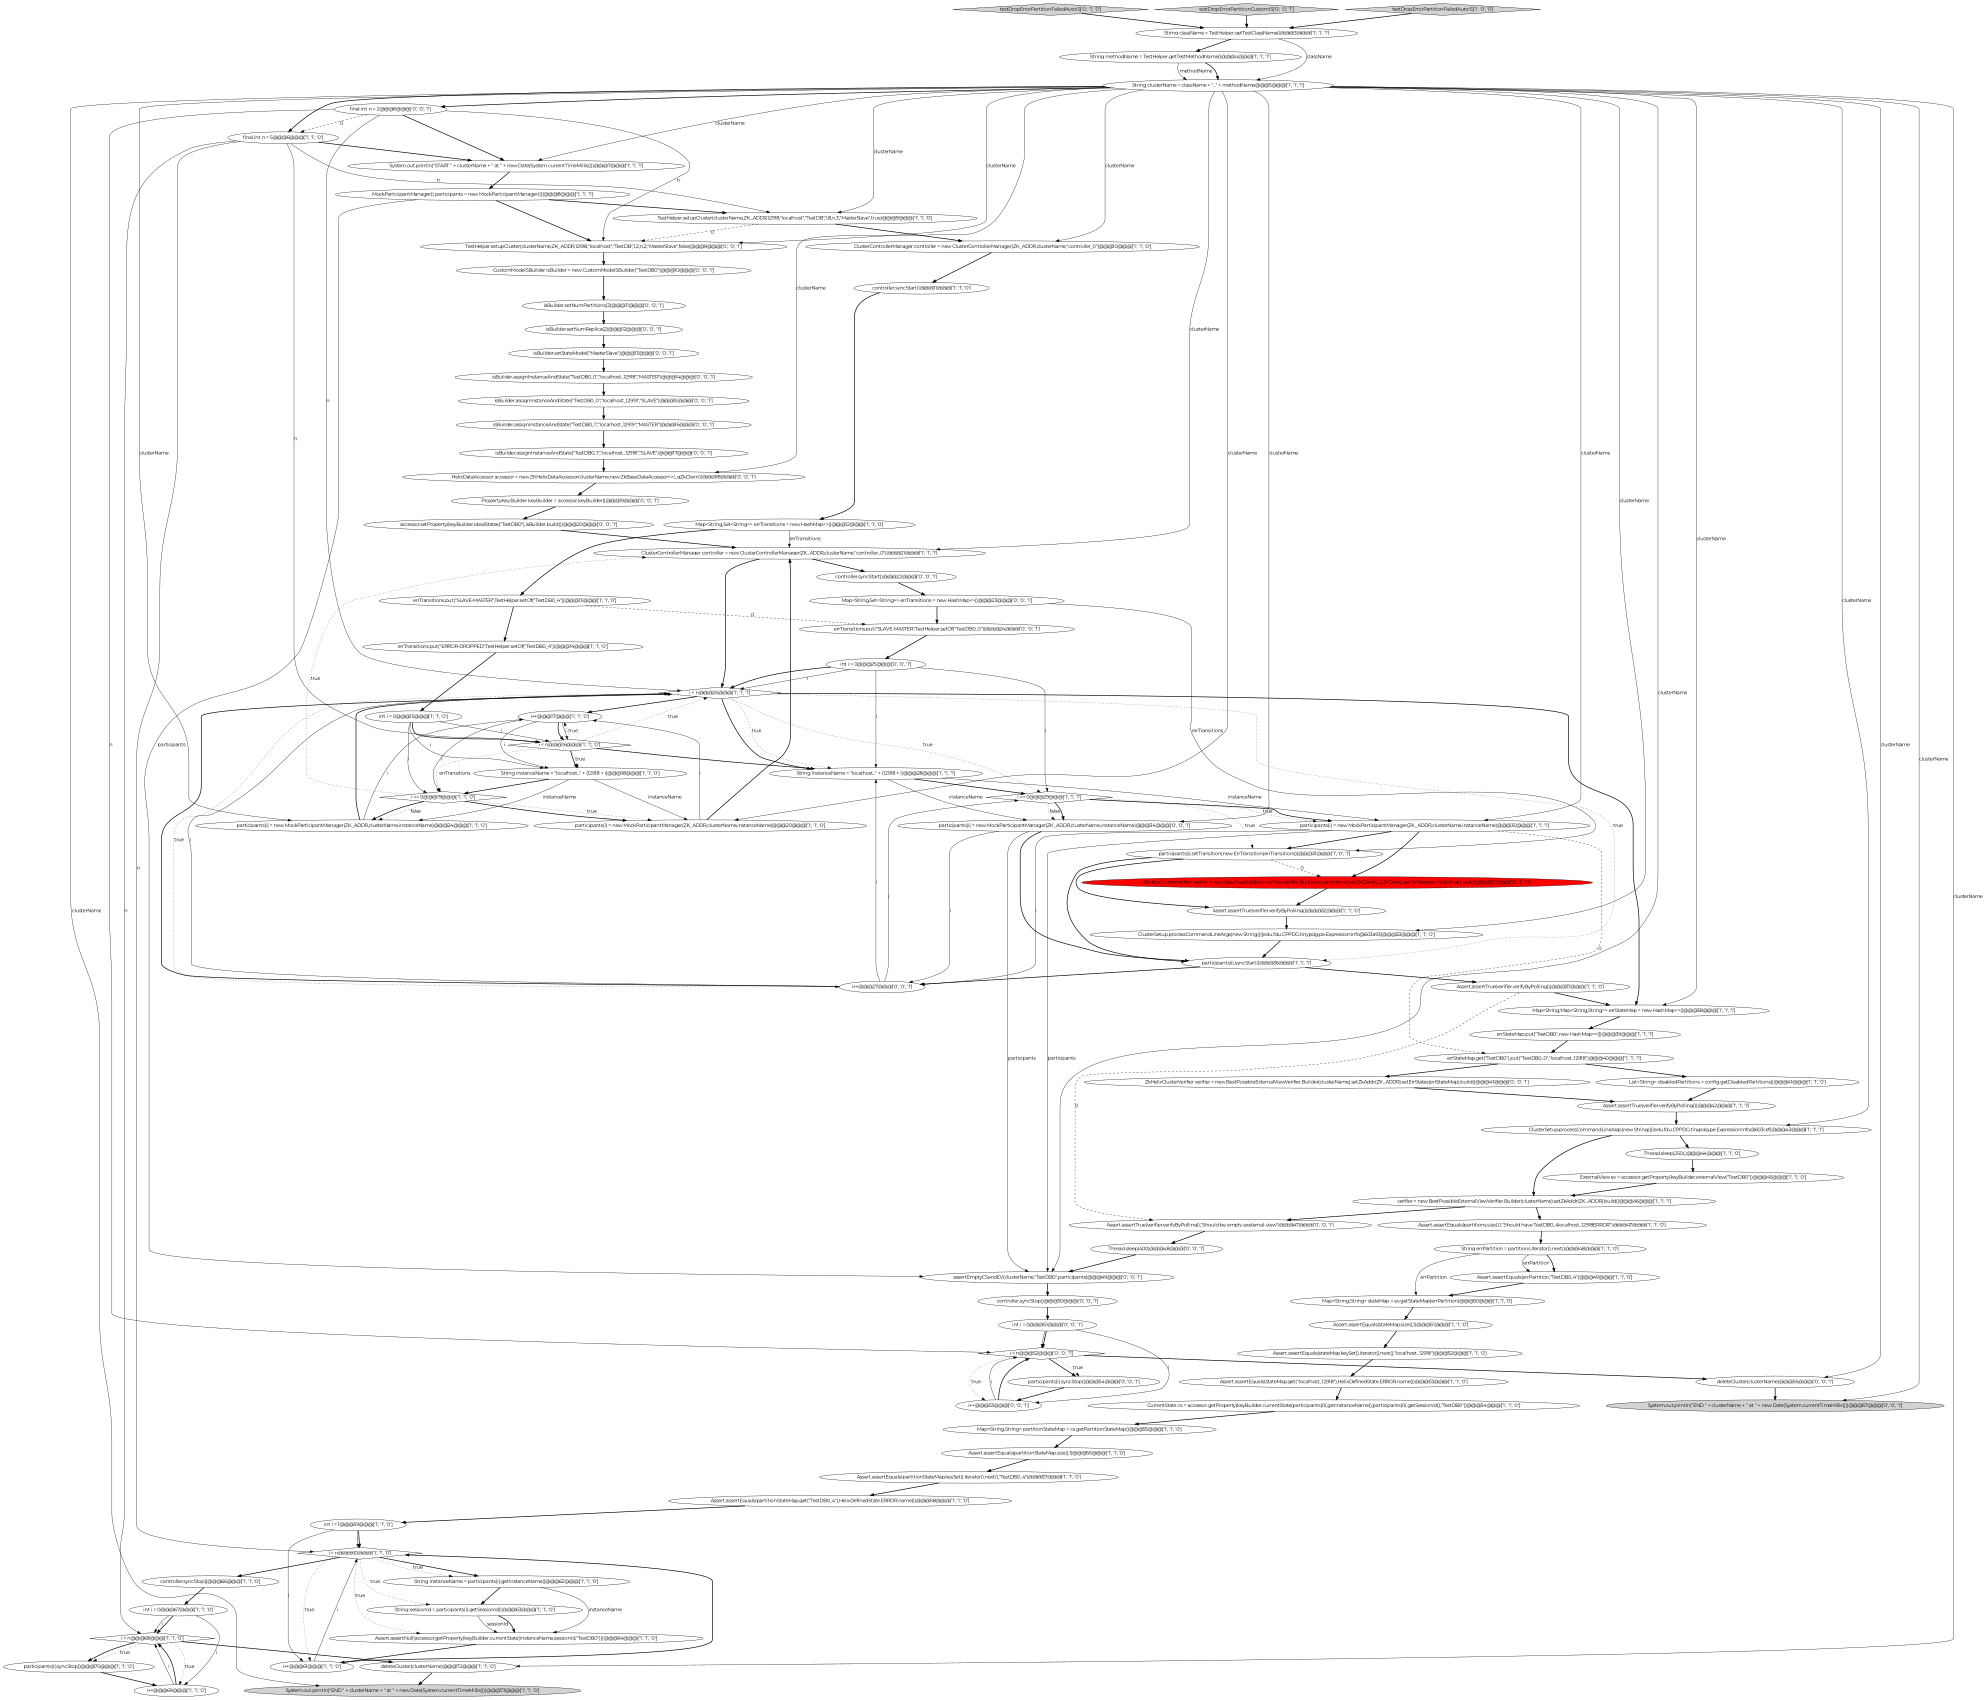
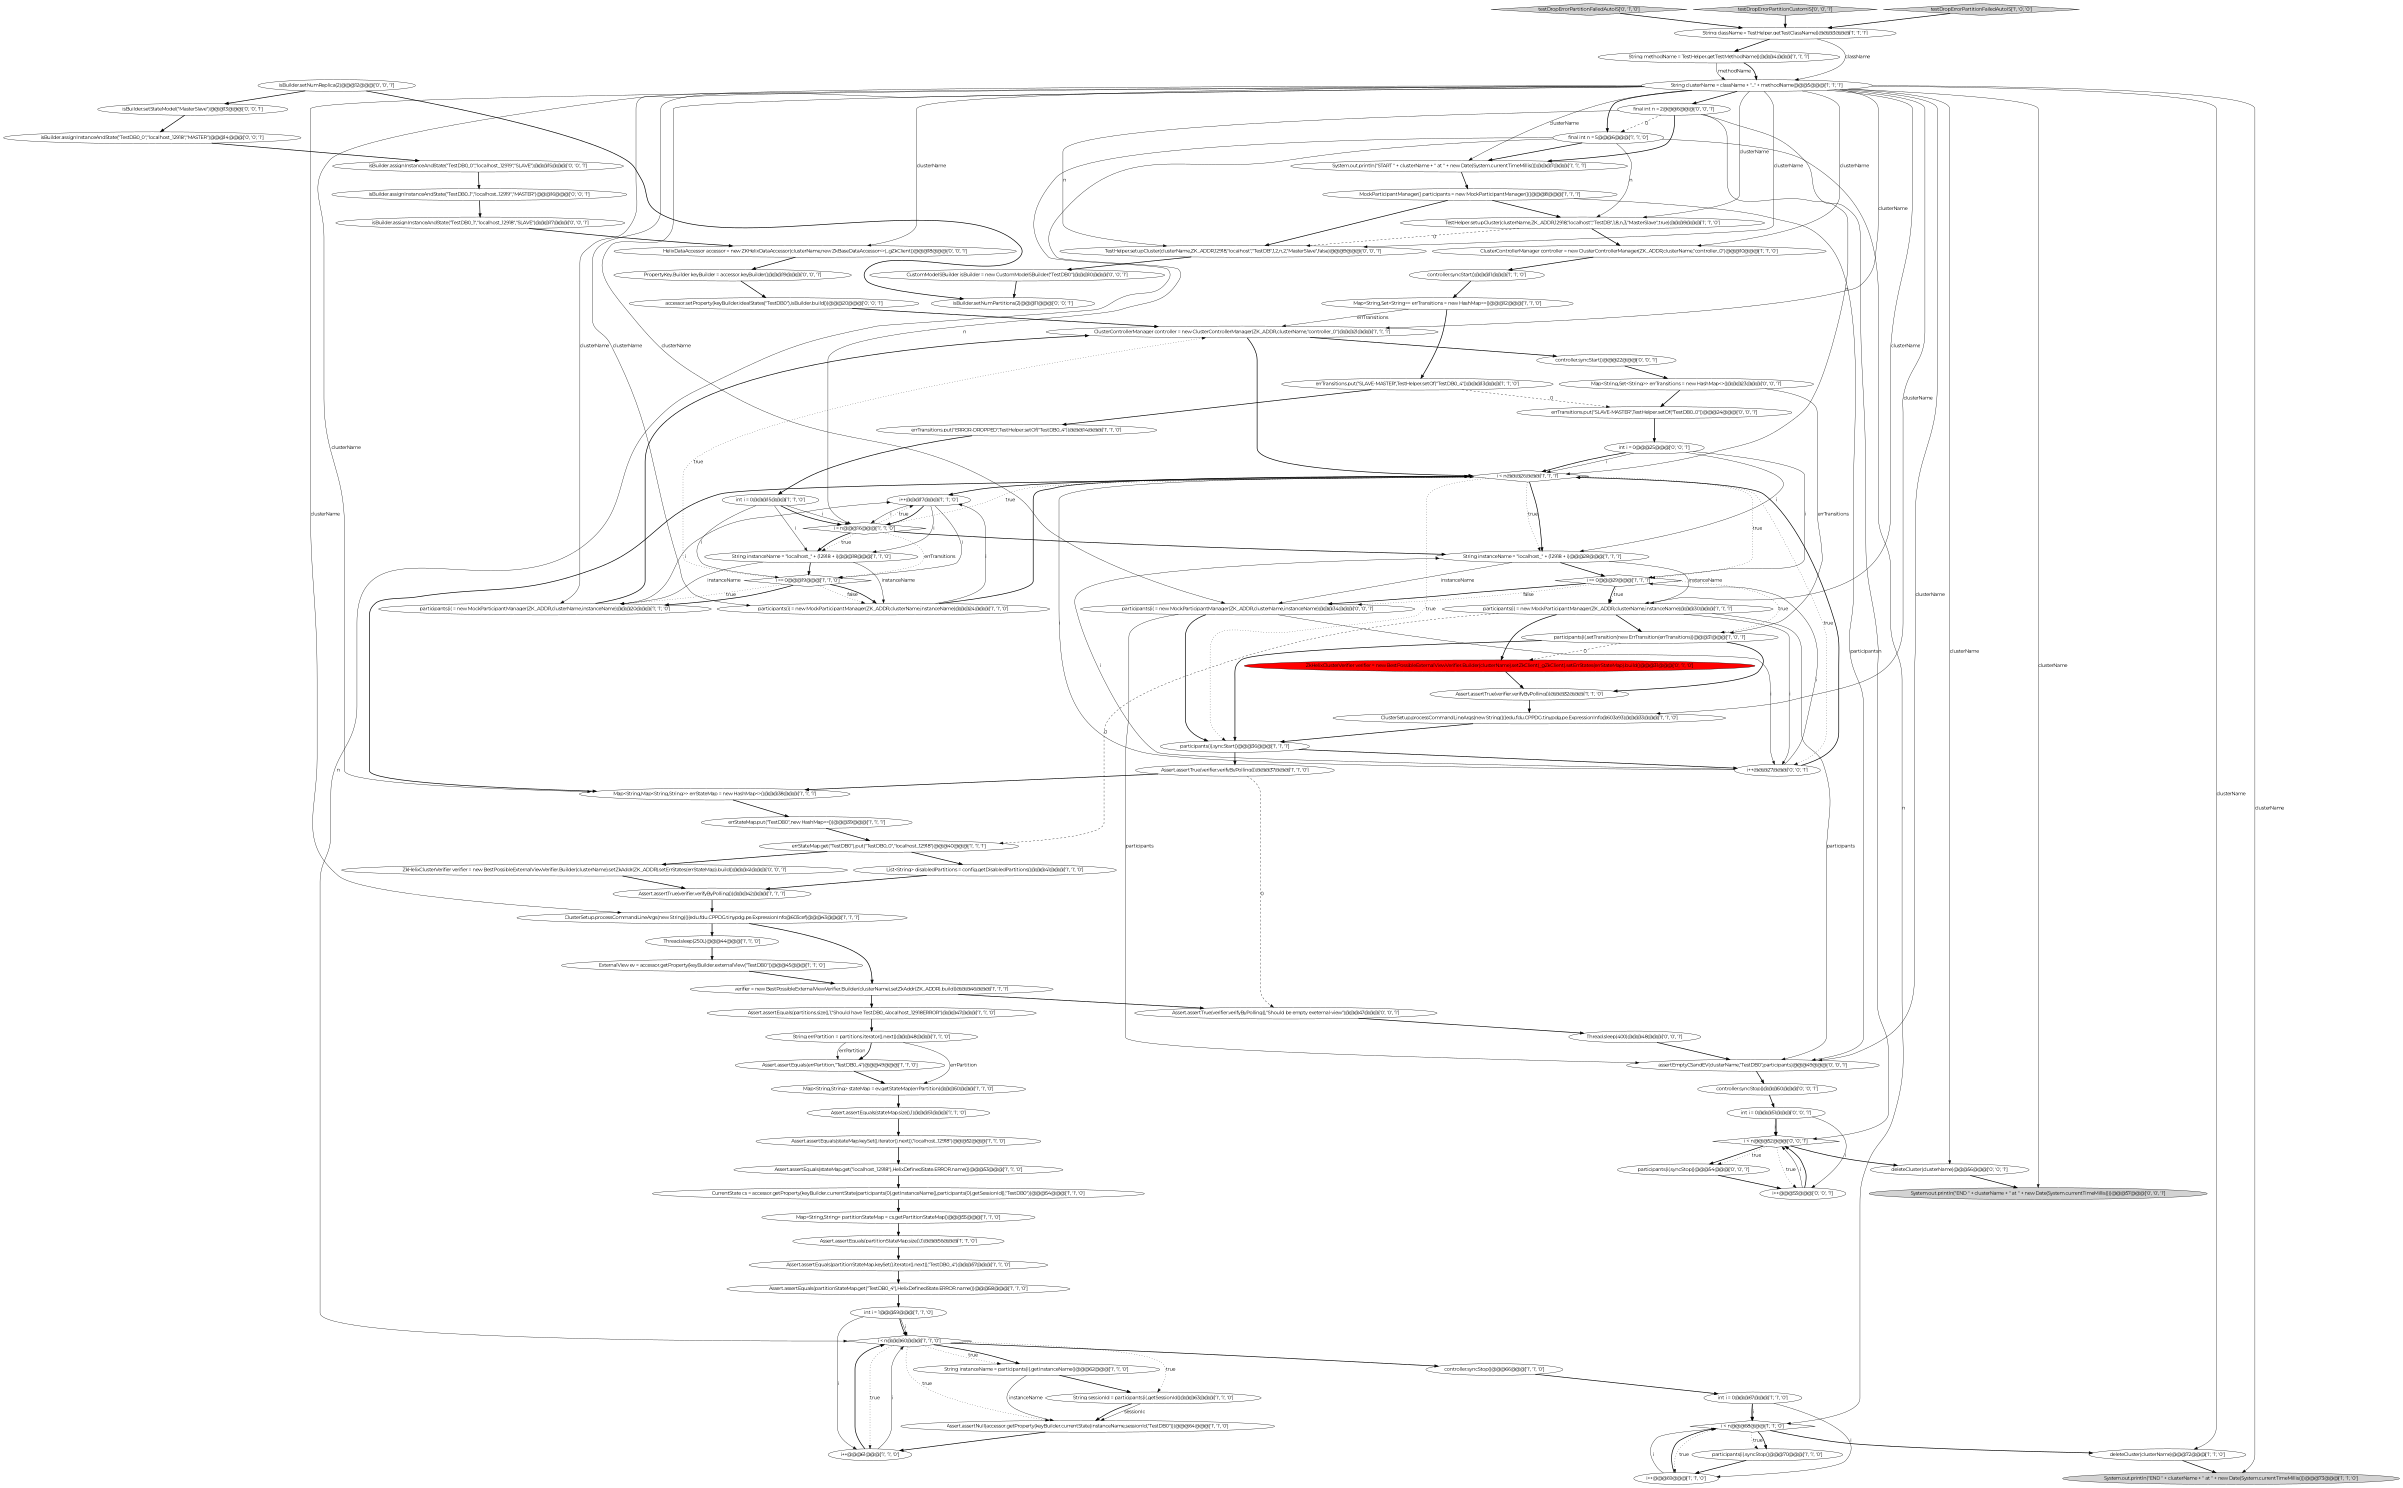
edge "isBuilder.setNumPartitions(2)@@@11@@@['0', '0', '1']" -> "isBuilder.setNumReplica(2)@@@12@@@['0', '0', '1']": reversed
